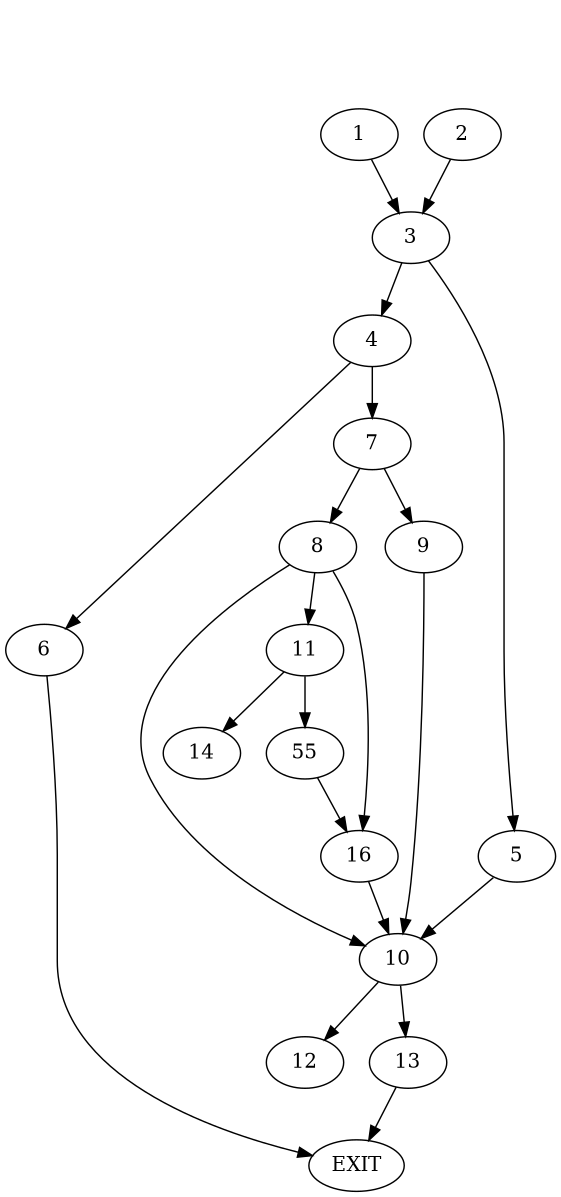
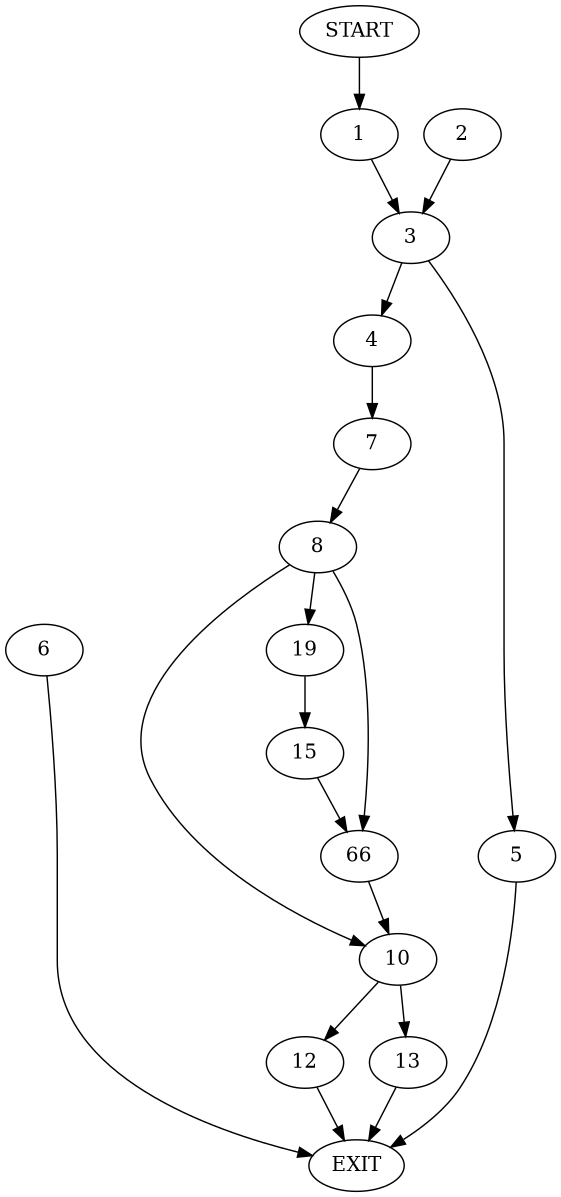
node "START": added
edge "4" -> "6": removed
node "9": removed
node "11": label "11" -> "19"
node "14": removed
node "55": label "55" -> "15"
node "16": label "16" -> "66"
edge "5" -> "10": now "5" -> "EXIT"
edge "12" -> "EXIT": added
